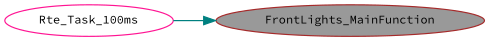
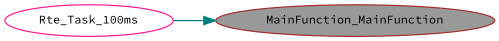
node "FrontLights_MainFunction": label "FrontLights_MainFunction" -> "MainFunction_MainFunction"
